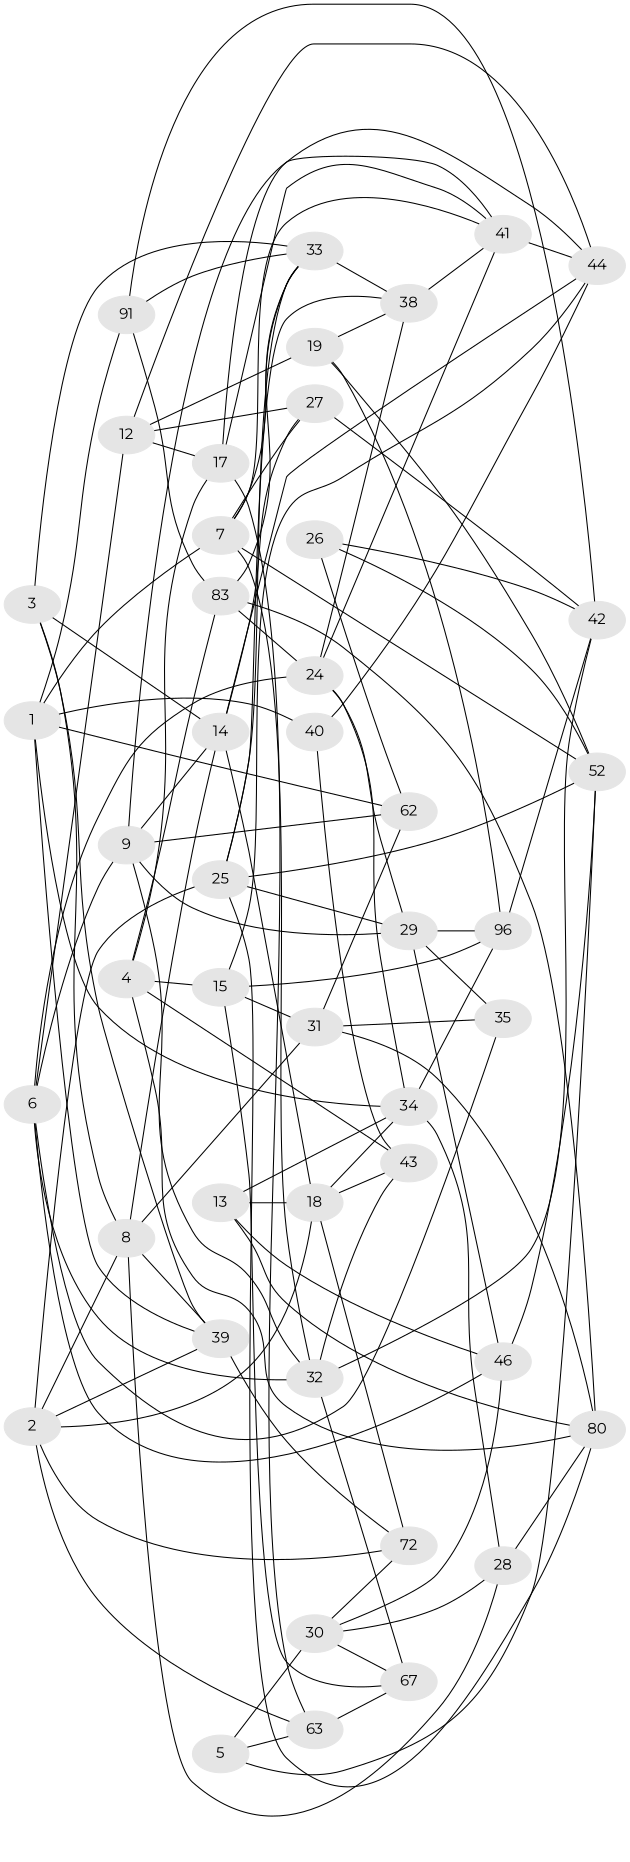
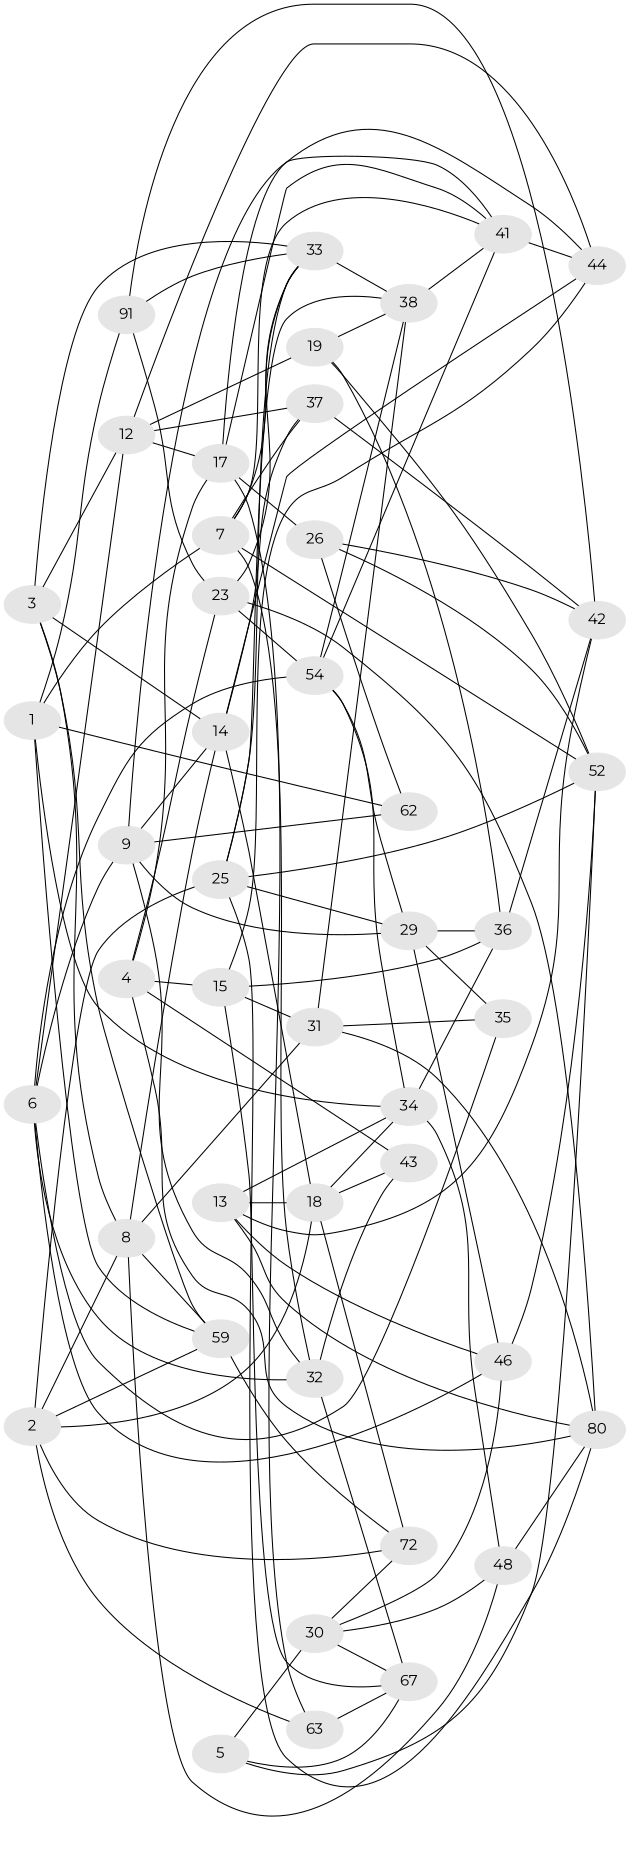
node "27": label "27" -> "37"
edge "17" -- "26": added
edge "12" -- "3": added
node "83": label "83" -> "23"
node "24": label "24" -> "54"
node "40": removed
edge "62" -- "31": now "38" -- "31"
node "96": label "96" -> "36"
edge "42" -- "32": now "42" -- "13"
node "39": label "39" -> "59"
node "28": label "28" -> "48"
edge "63" -- "5": now "67" -- "5"
